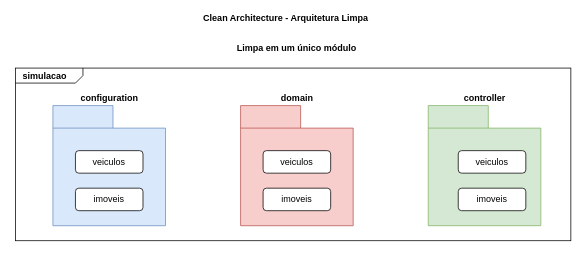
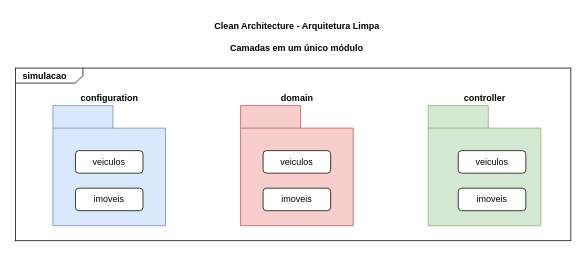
node "Clean Architecture - Arquitetura Limpa": moved (285, 19) -> (297, 27)
node "Limpa em um único módulo": label "Limpa em um único módulo" -> "Camadas em um único módulo"
